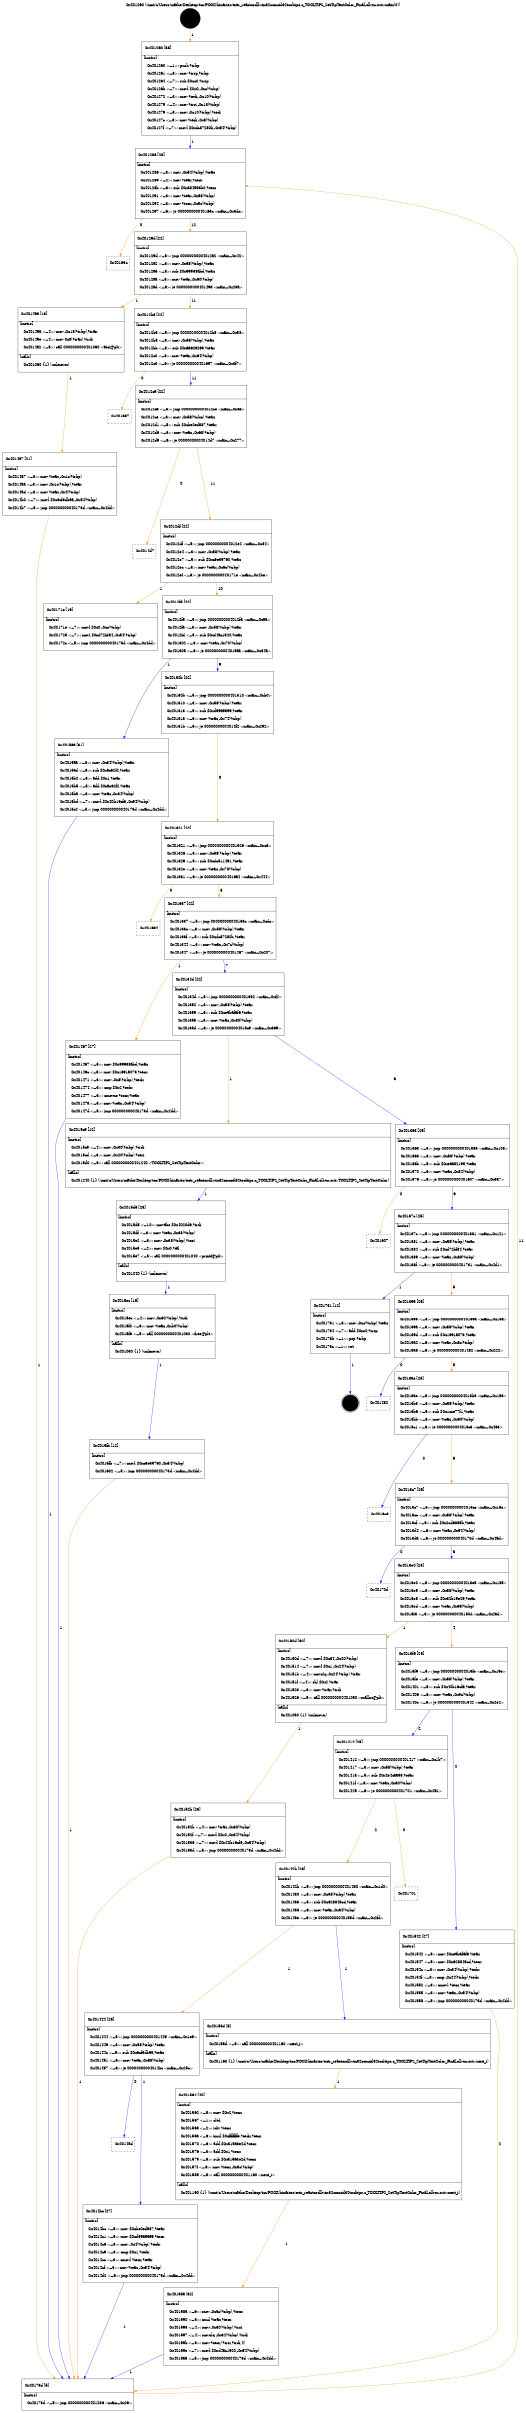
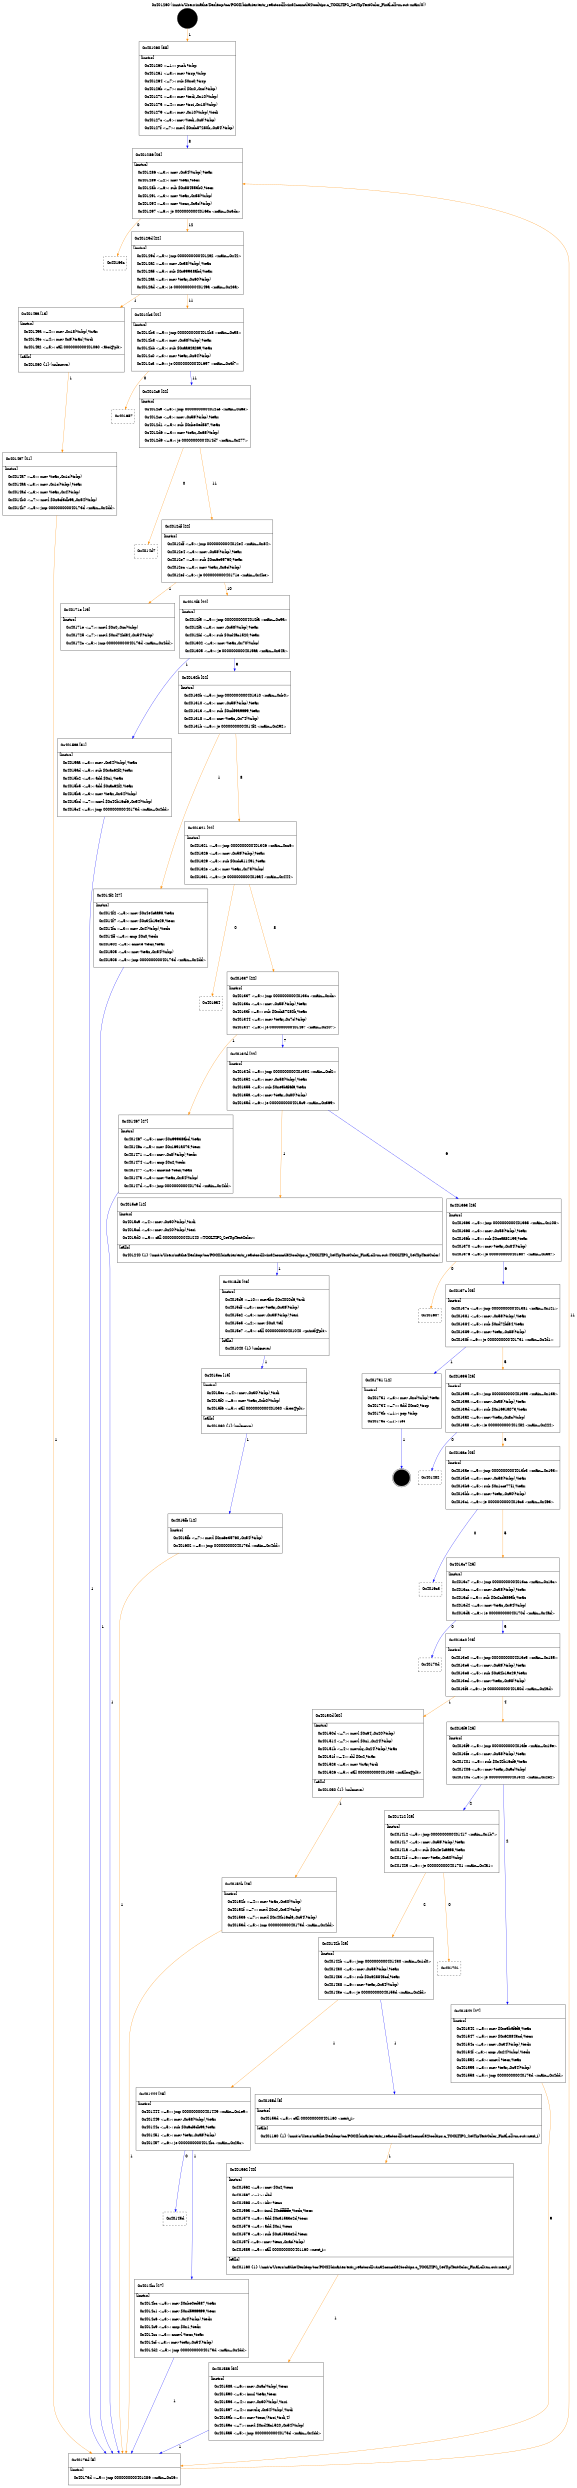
edge "0x401260 [38]" -> "0x401286 [23]": label " 1" -> " 8"
node "0x4014f2 [27]": added
edge "0x401542 [27]" -> "0x40173d [5]": label " 2" -> " 9"
